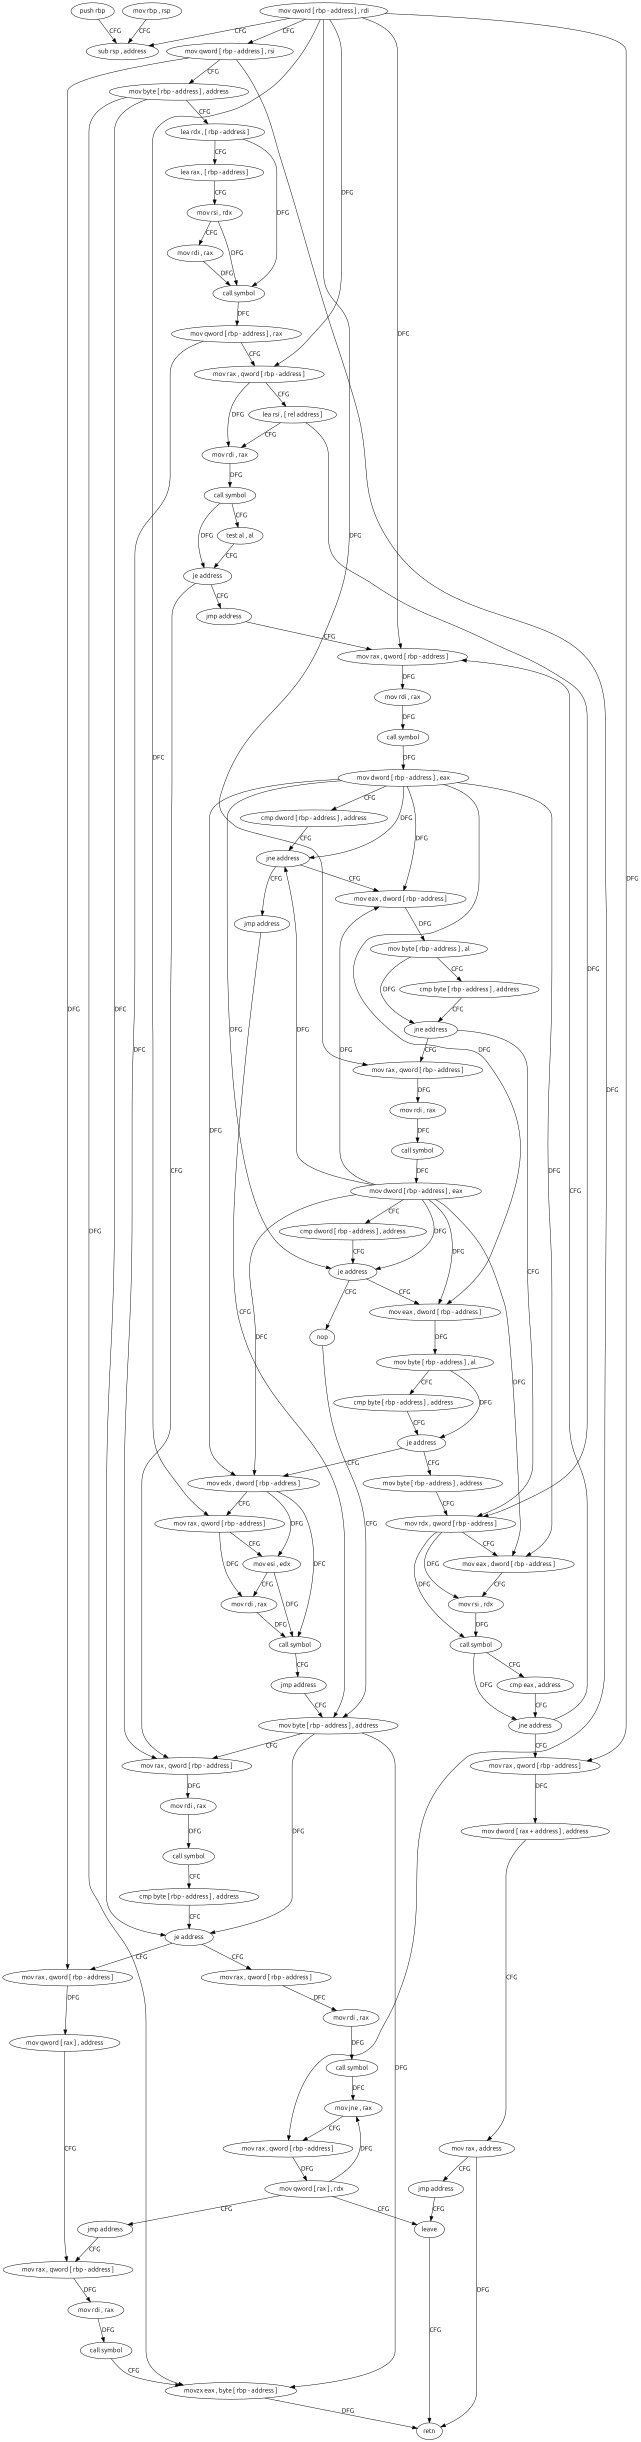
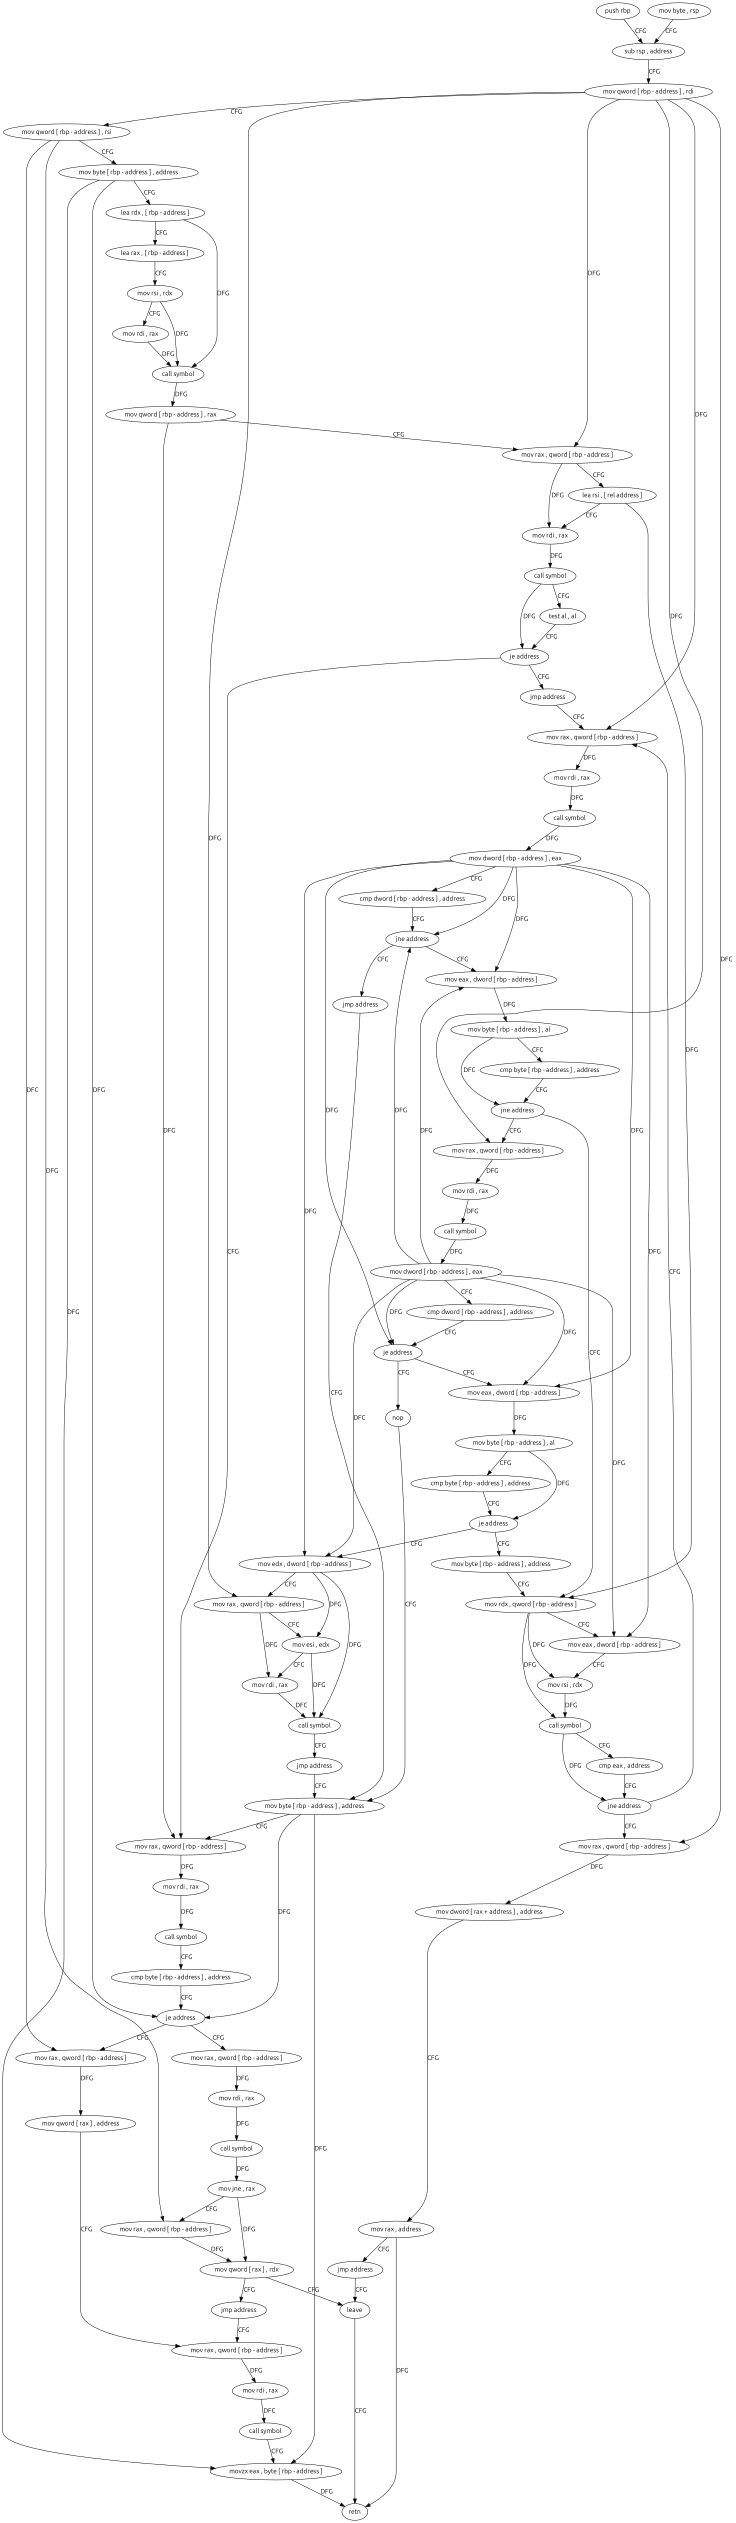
node "mov rbp , rsp": label "mov rbp , rsp" -> "mov byte , rsp"
edge "mov qword [ rbp - address ] , rdi" -> "sub rsp , address": reversed
edge "mov qword [ rax ] , rdx" -> "mov jne , rax": reversed
